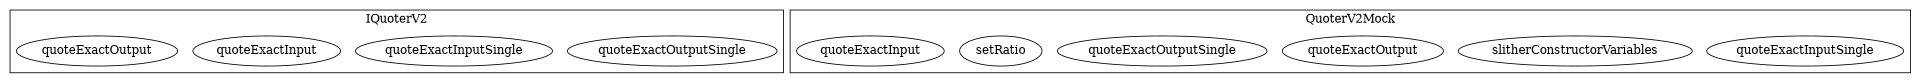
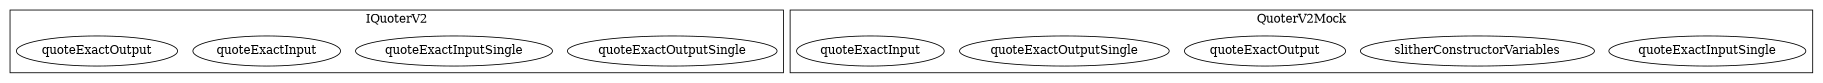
node "setRatio": removed
